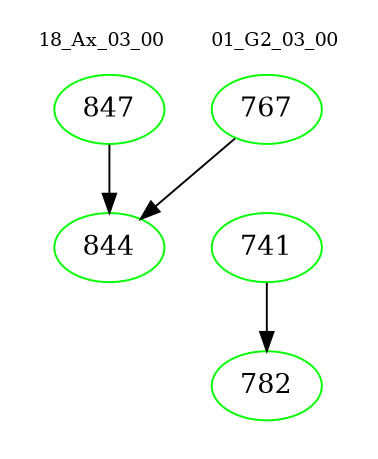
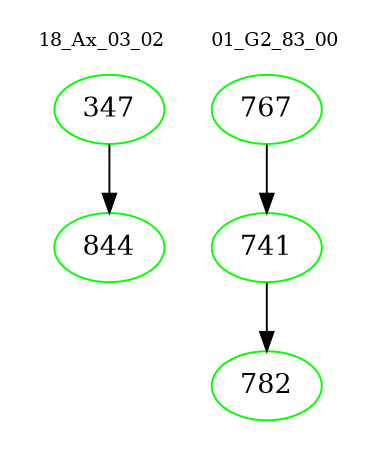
cluster "18_Ax_03_00": label "18_Ax_03_00" -> "18_Ax_03_02"
cluster "01_G2_03_00": label "01_G2_03_00" -> "01_G2_83_00"
node "847": label "847" -> "347"
edge "767" -> "844": now "767" -> "741"
